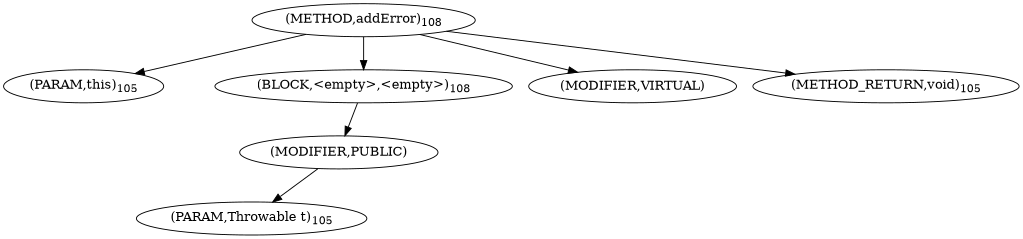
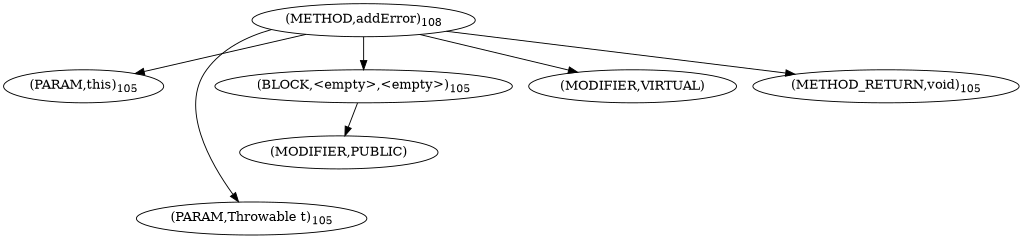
node "(BLOCK,<empty>,<empty>)": text "108" -> "105"
edge "(MODIFIER,PUBLIC)" -> "(PARAM,Throwable t)": now "(METHOD,addError)" -> "(PARAM,Throwable t)"
